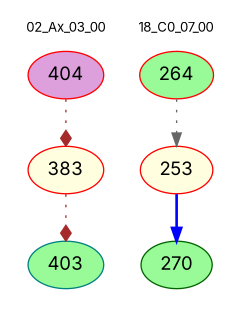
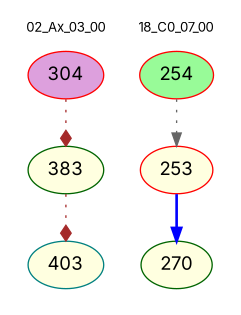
node "404": label "404" -> "304"
node "264": label "264" -> "254"
node "383": color red -> darkgreen
node "403": fillcolor palegreen -> lightyellow
node "270": fillcolor palegreen -> lightyellow
